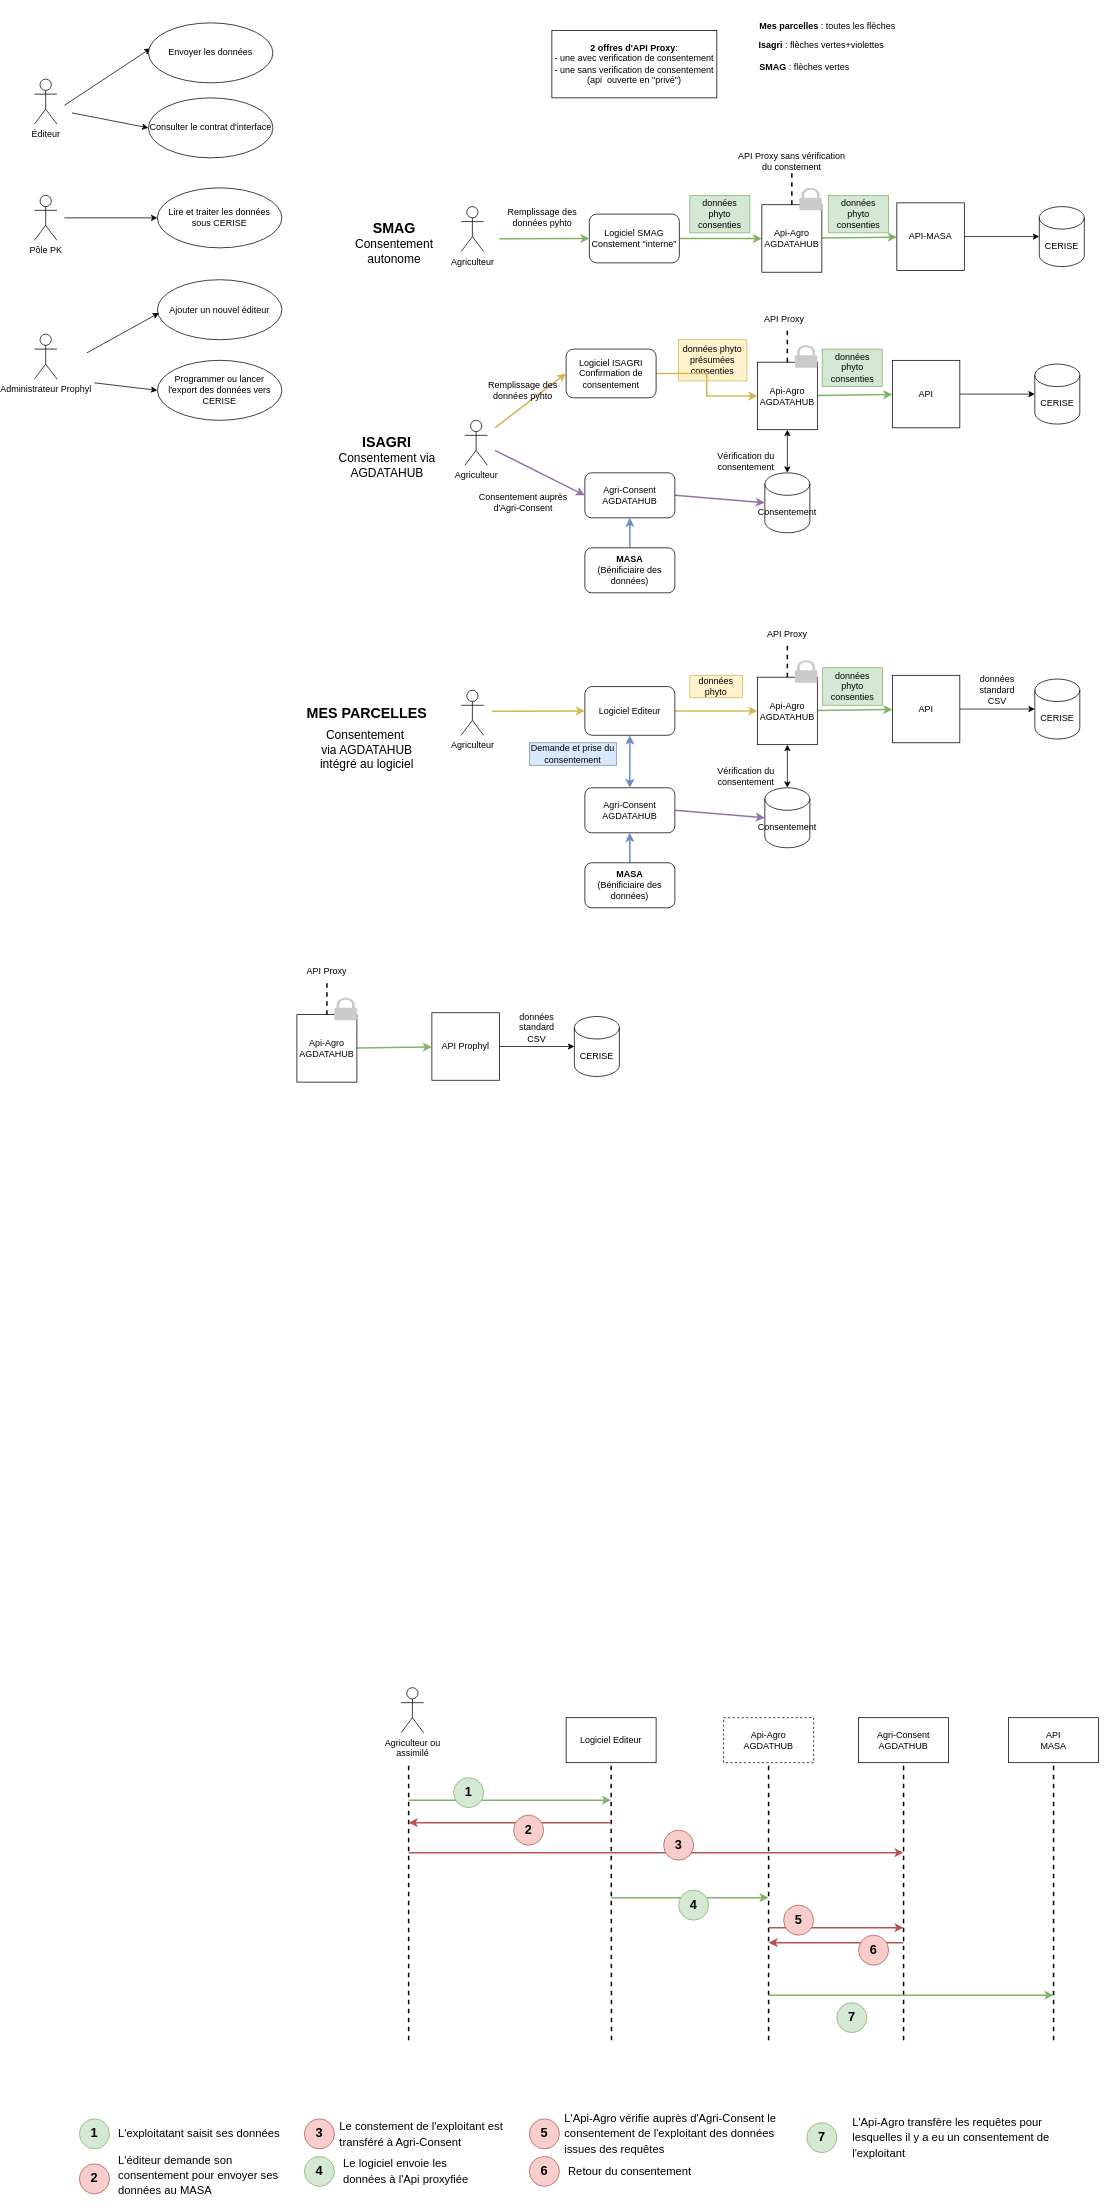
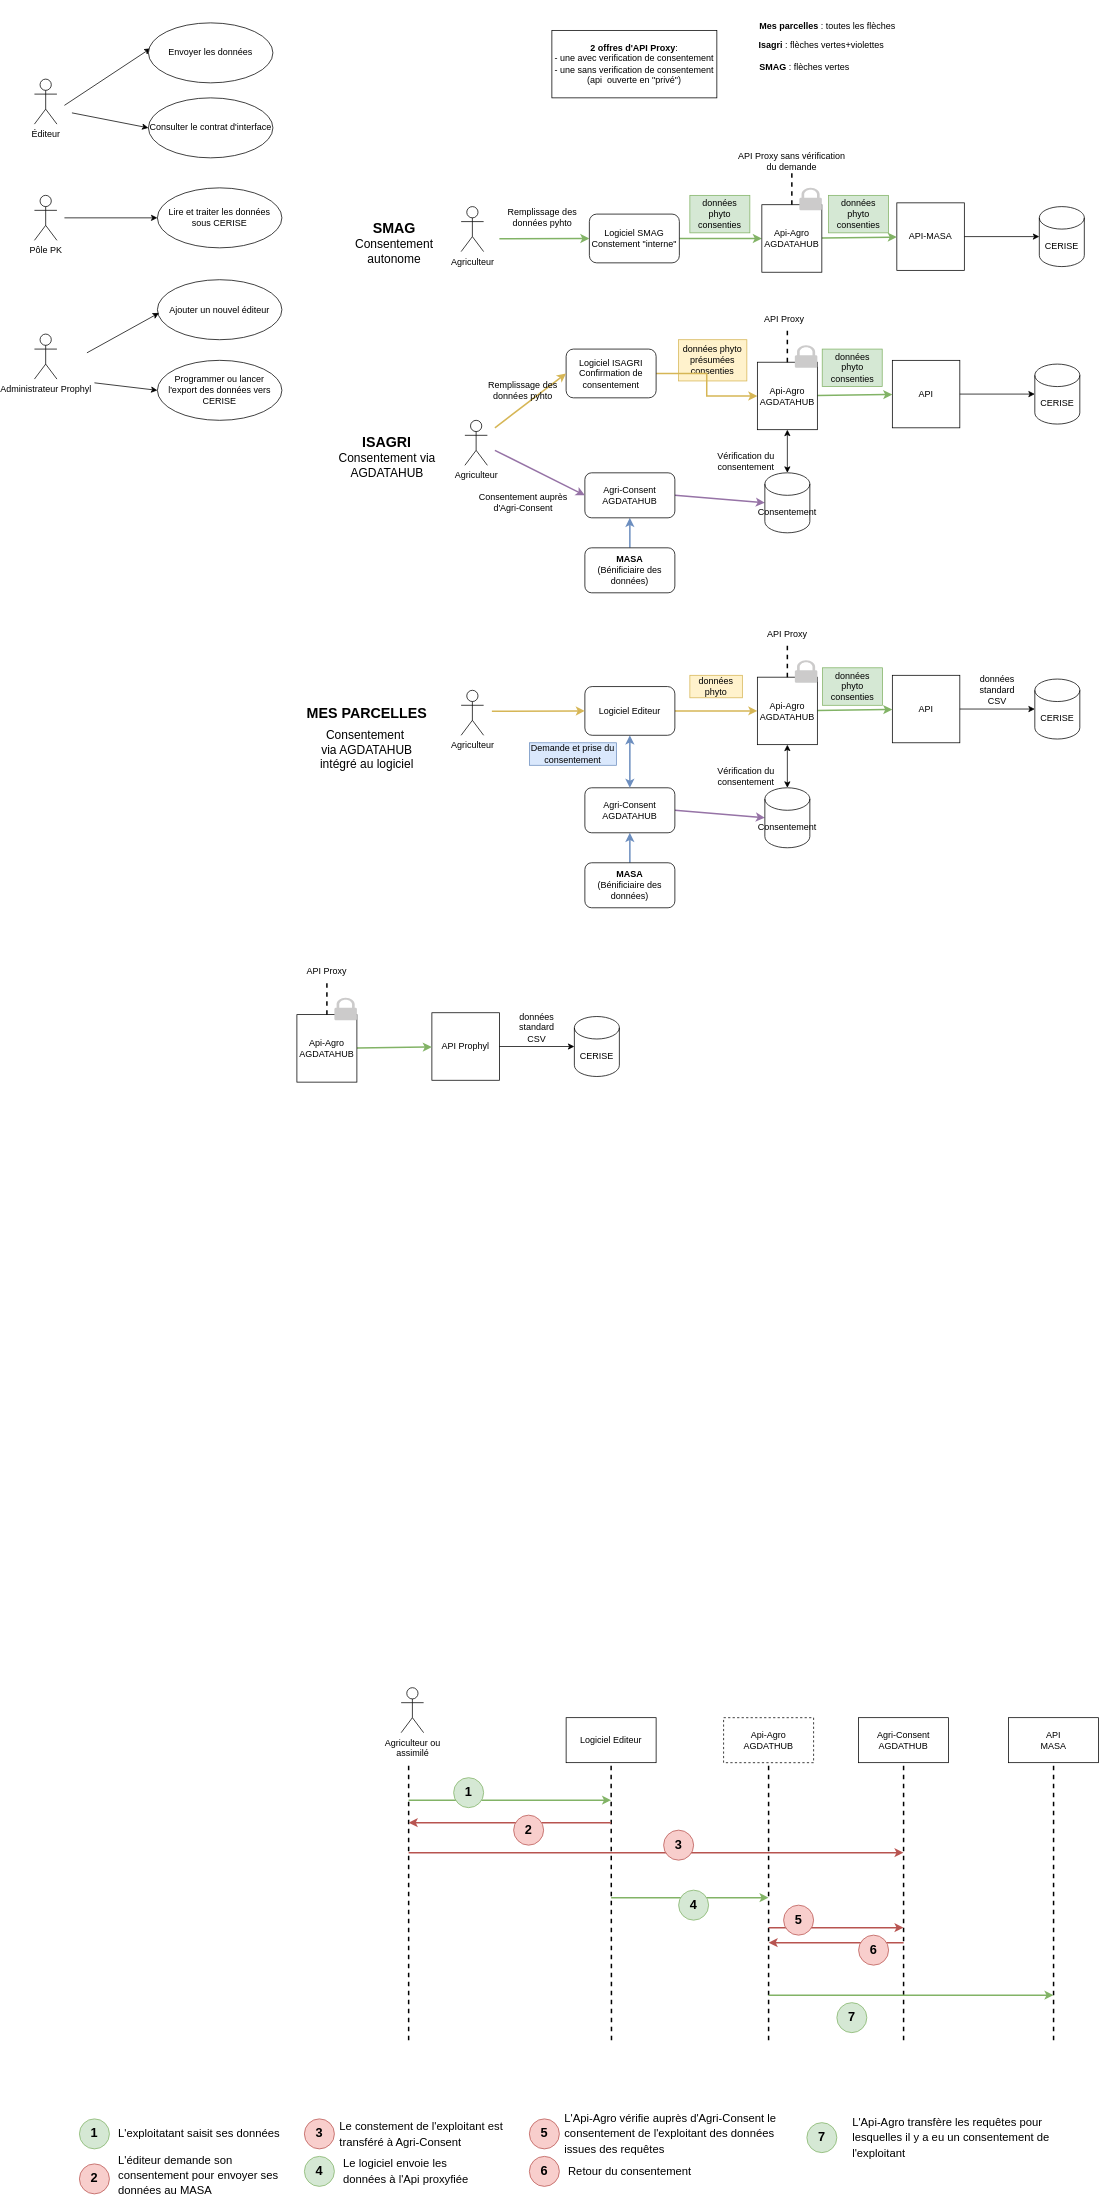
node "API Proxy sans vérification du constement": label "API Proxy sans vérification du constement" -> "API Proxy sans vérification du demande"
